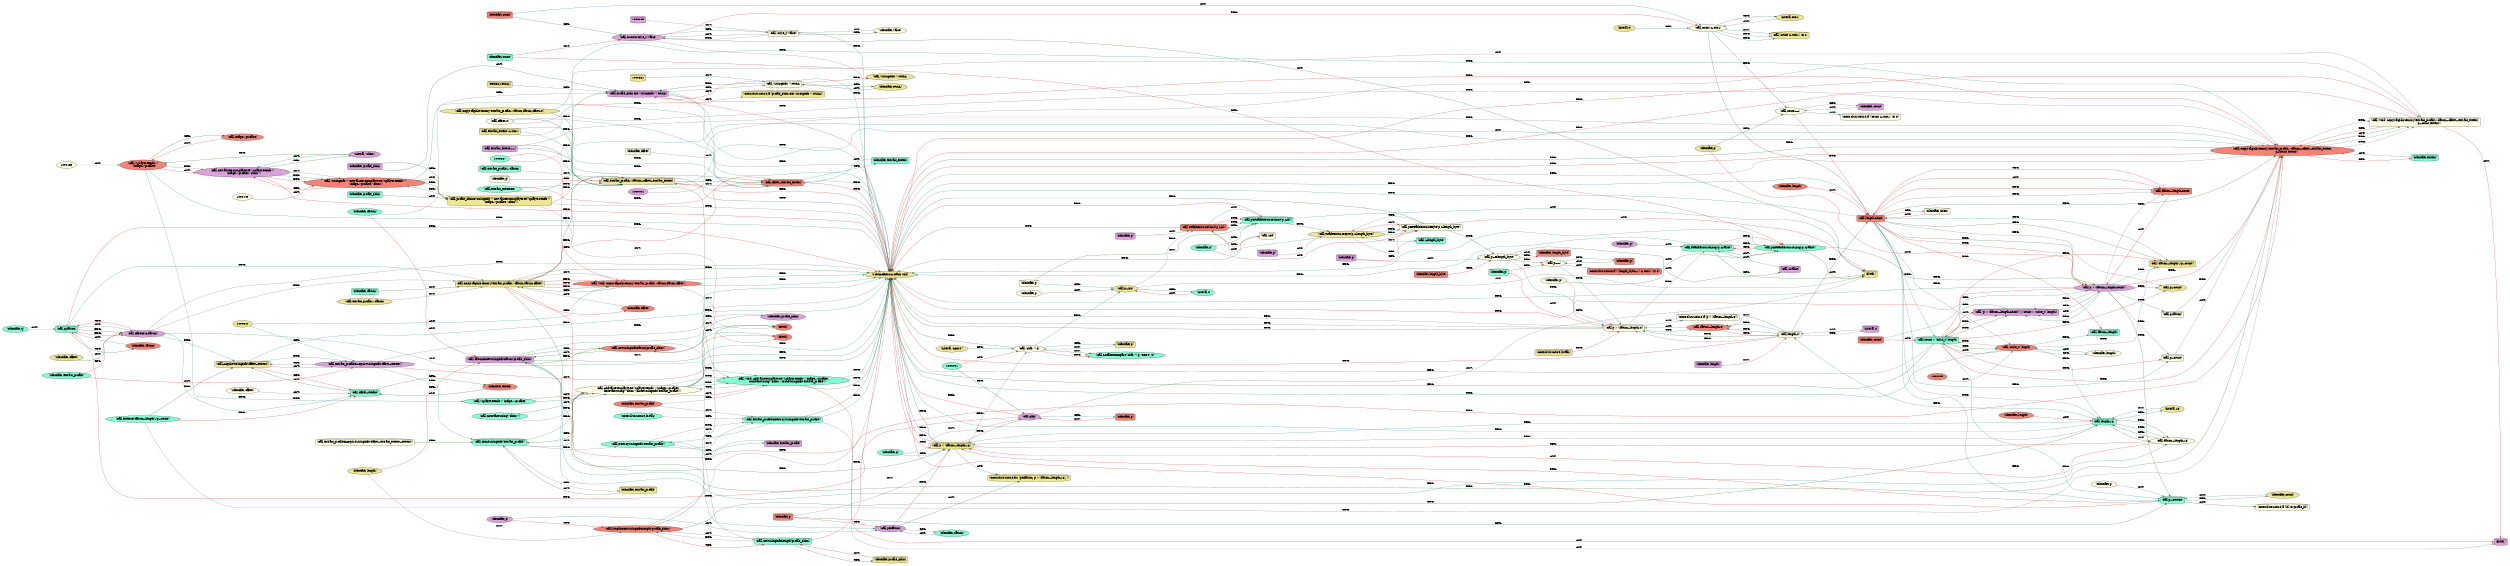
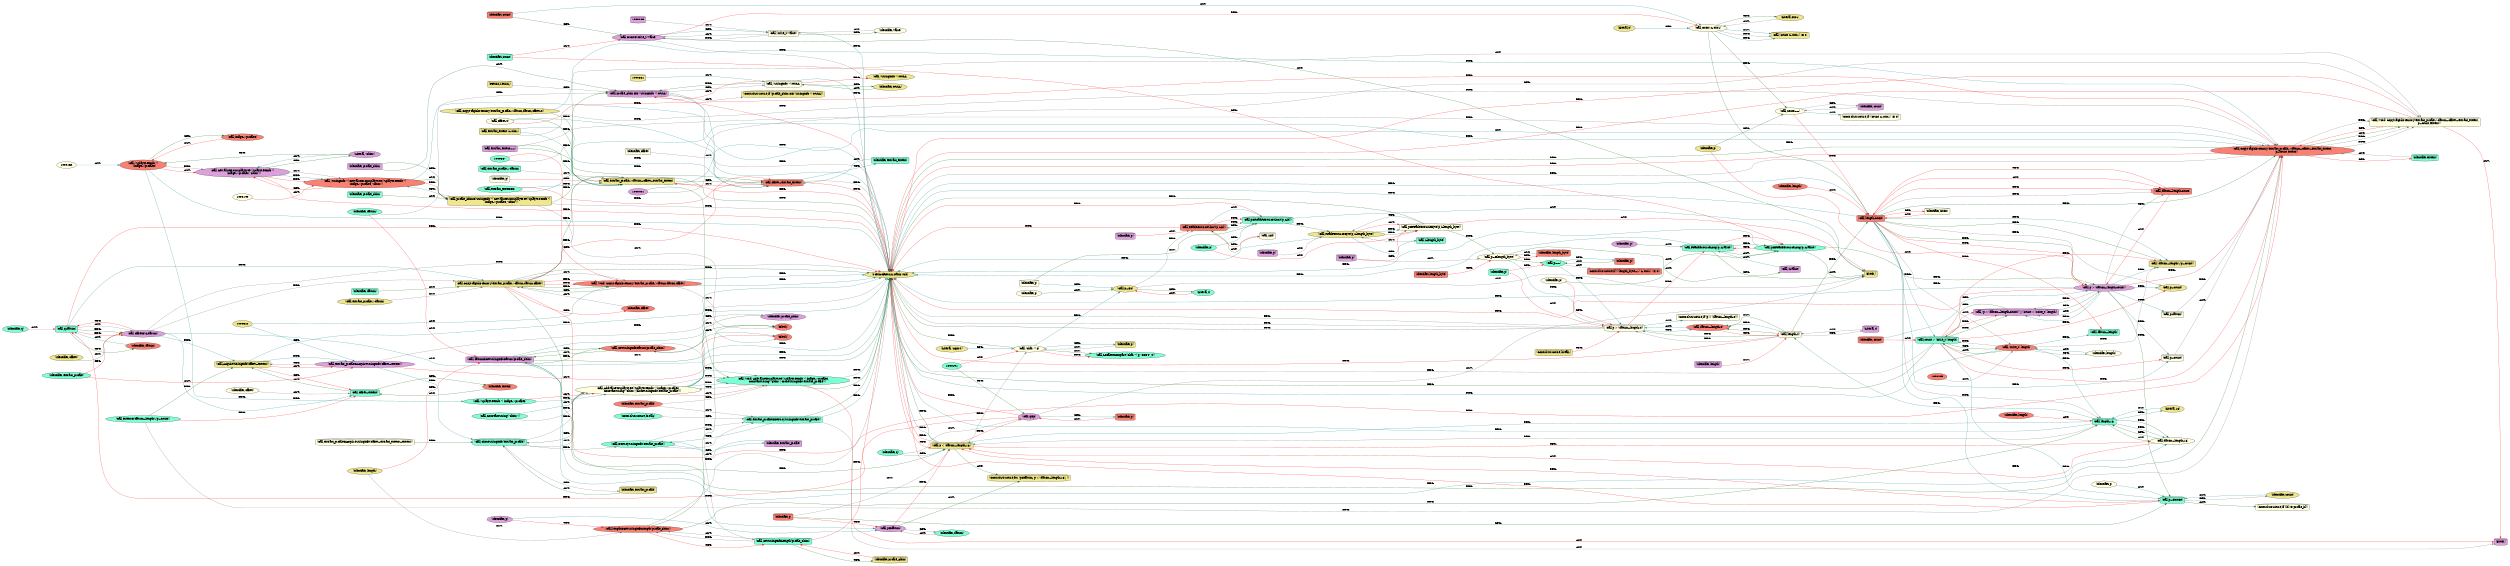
node "(Call,p++)": fillcolor lightyellow -> aquamarine
edge "(Call,p > (datum+length-4))" -> "(Call,ReadResourceLong(p,&value))": color gray40 -> red
